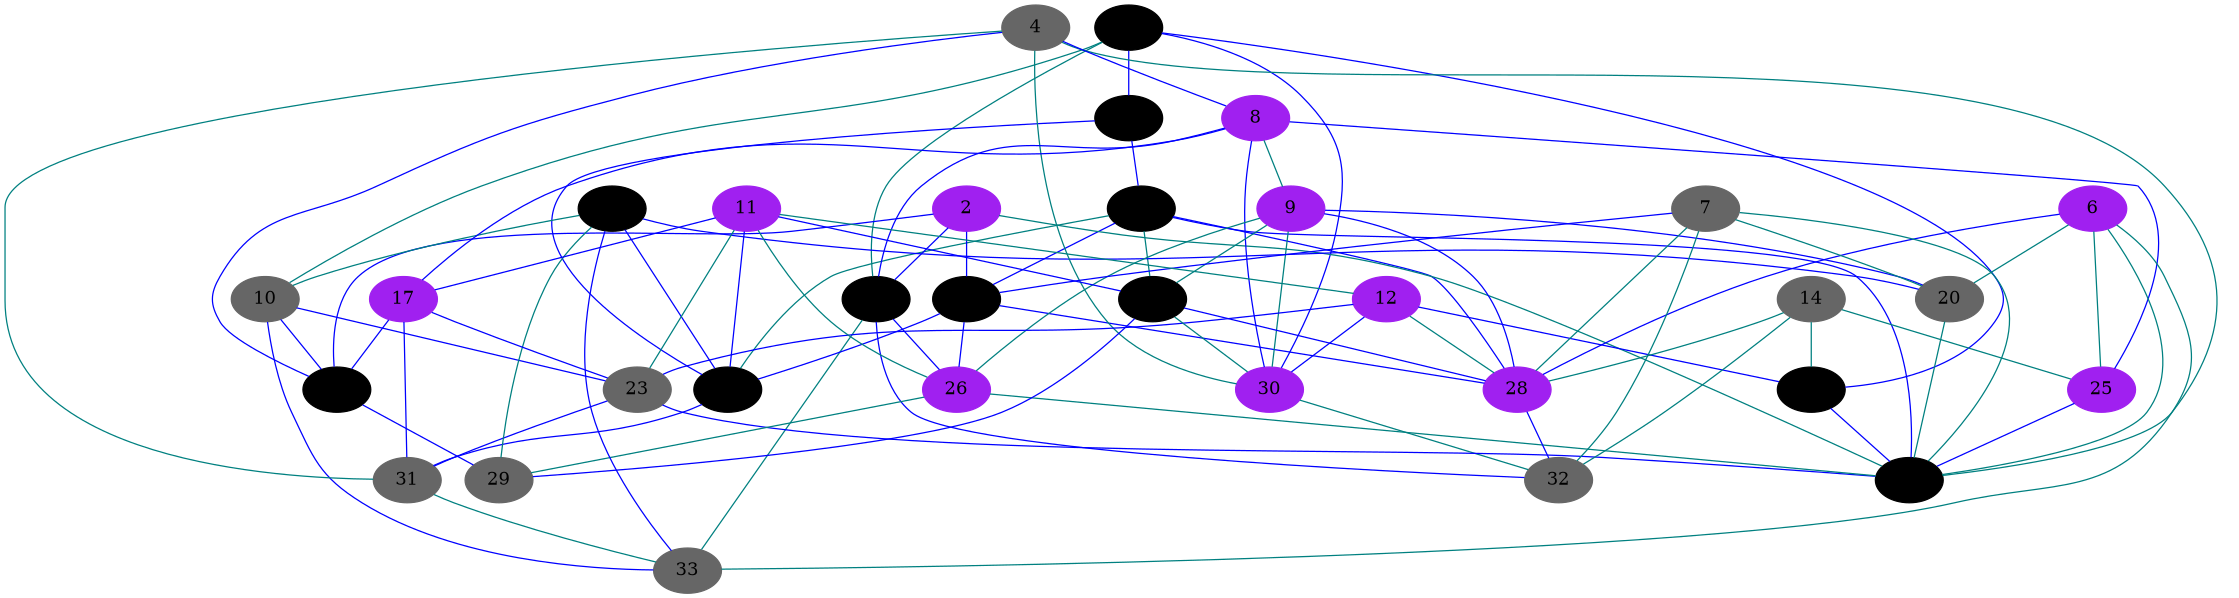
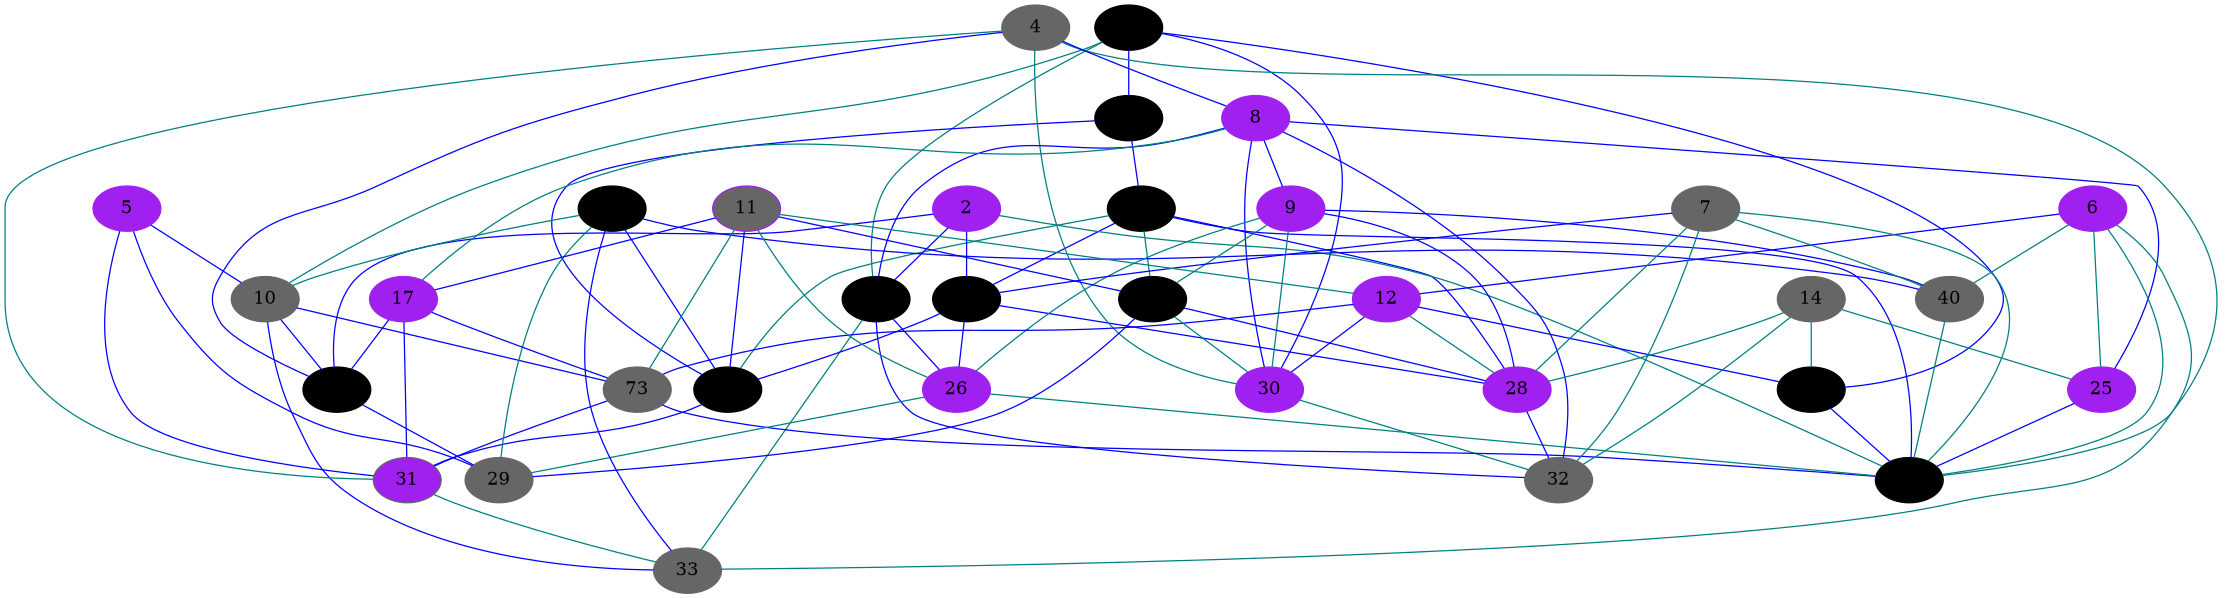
edge "8" -- "17": color blue -> teal
edge "8" -- "9": color teal -> blue
node "5": added
node "11": fillcolor purple -> gray40
edge "8" -- "32": added
edge "6" -- "28": now "6" -- "12"
node "20": label "20" -> "40"
node "23": label "23" -> "73"
node "31": fillcolor gray40 -> purple
